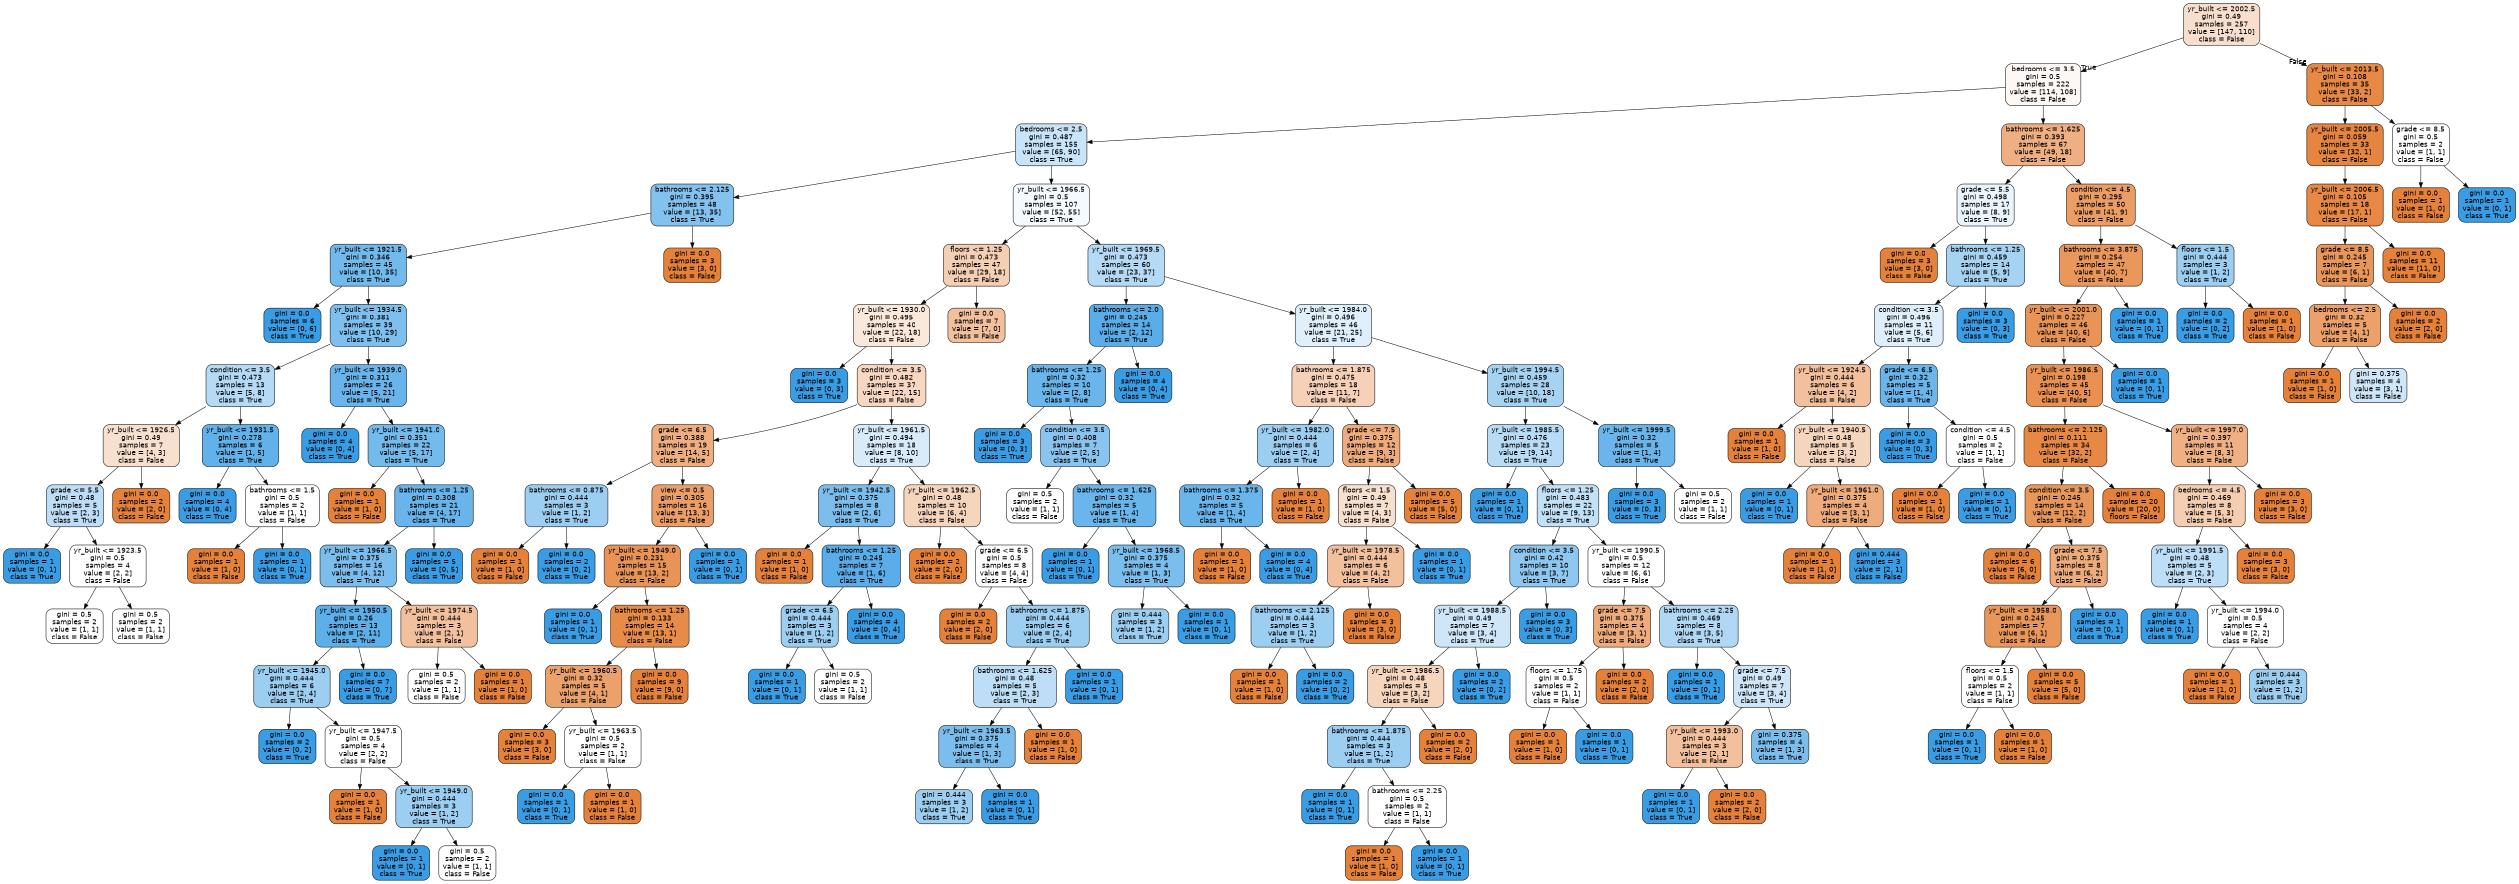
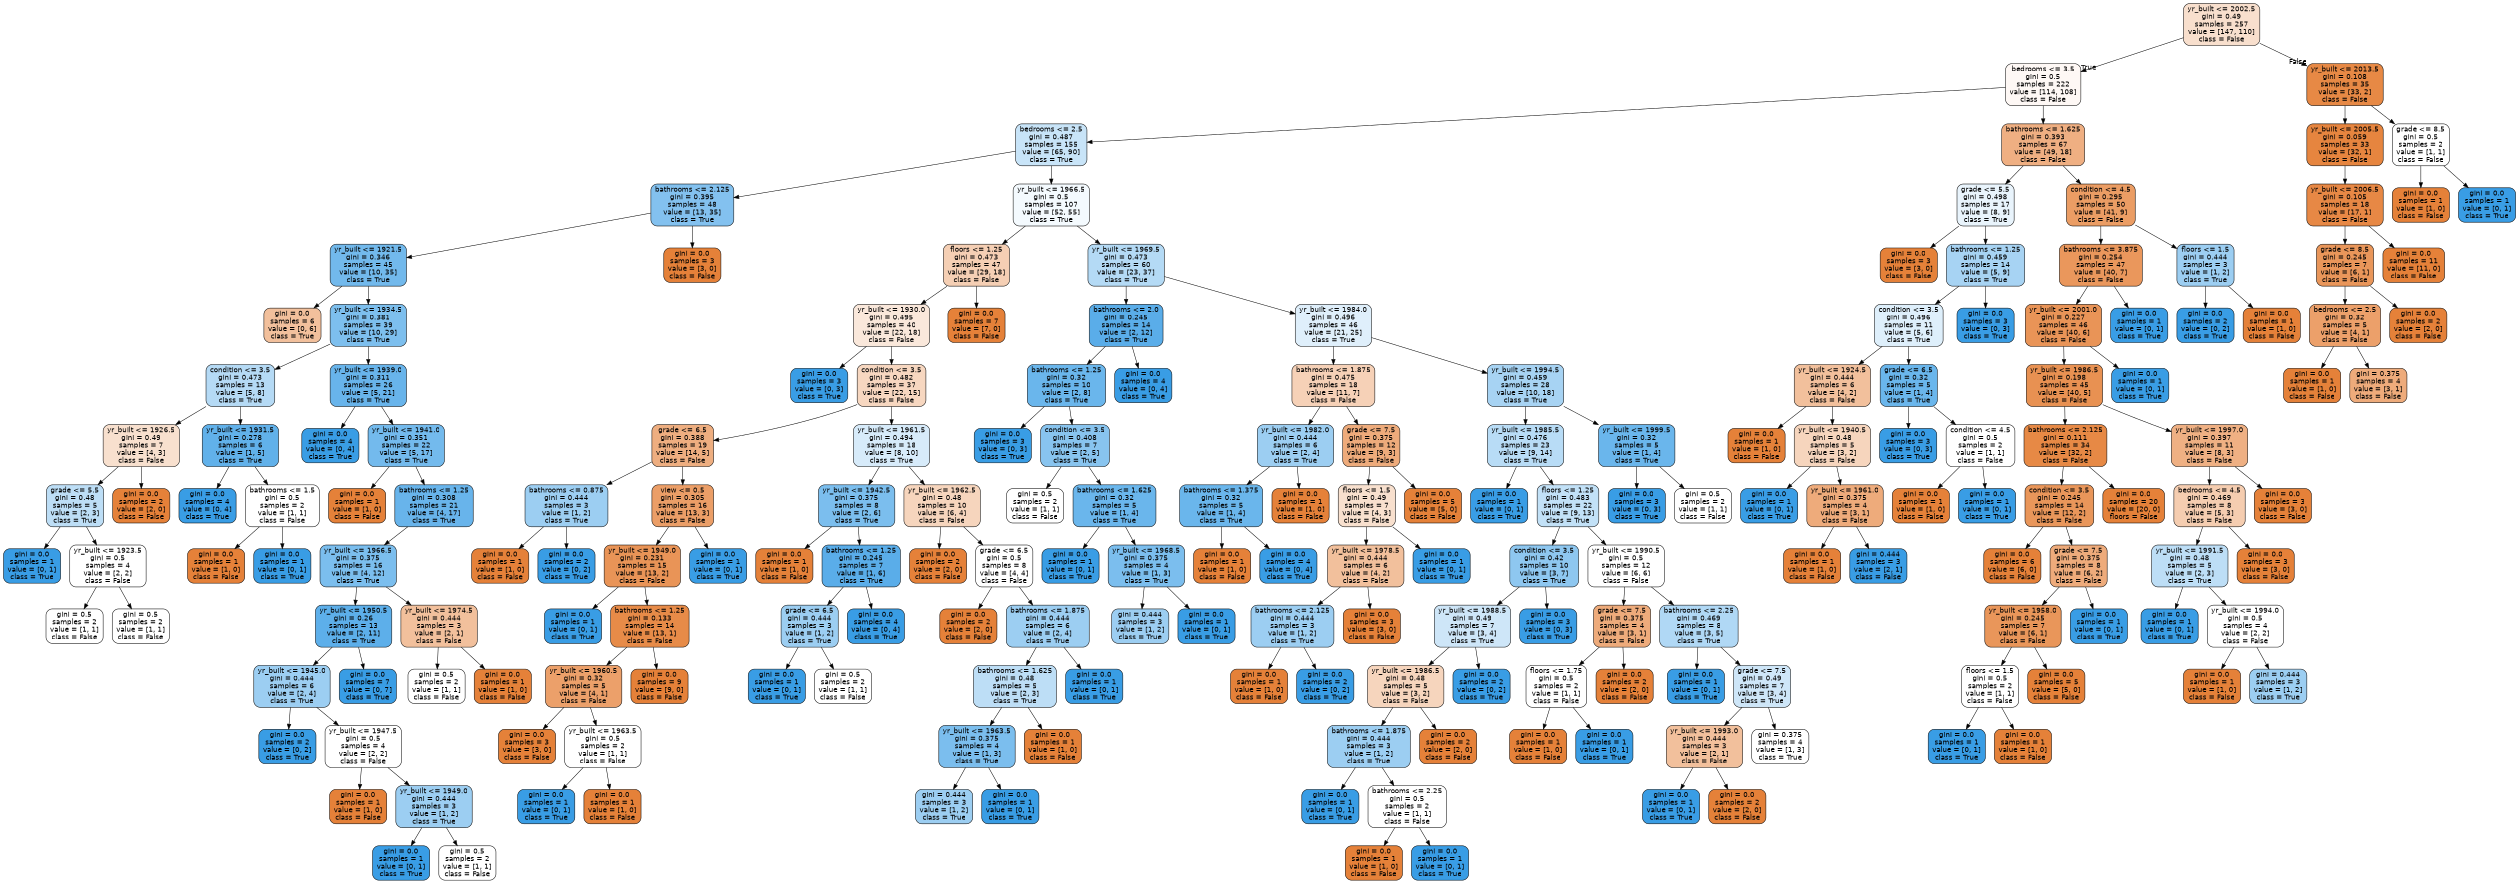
node "gini = 0.0 samples = 6 value = [0, 6] class = True": fillcolor #399de5 -> #f2c09c
node "gini = 0.0 samples = 7 value = [7, 0] class = False": fillcolor #f2c09c -> #e58139
node "gini = 0.375 samples = 4 value = [3, 1] class = False": fillcolor #cee6f8 -> #eeab7b
node "gini = 0.0 samples = 5 value = [0, 5] class = True": removed
node "gini = 0.375 samples = 4 value = [1, 3] class = True": fillcolor #7bbeee -> #ffffff
